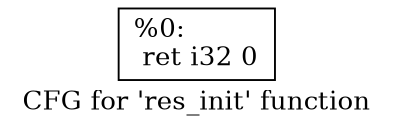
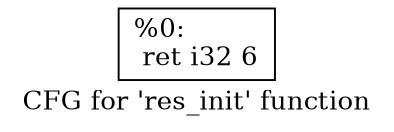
node "%0:": text "ret i32 0" -> "ret i32 6"
